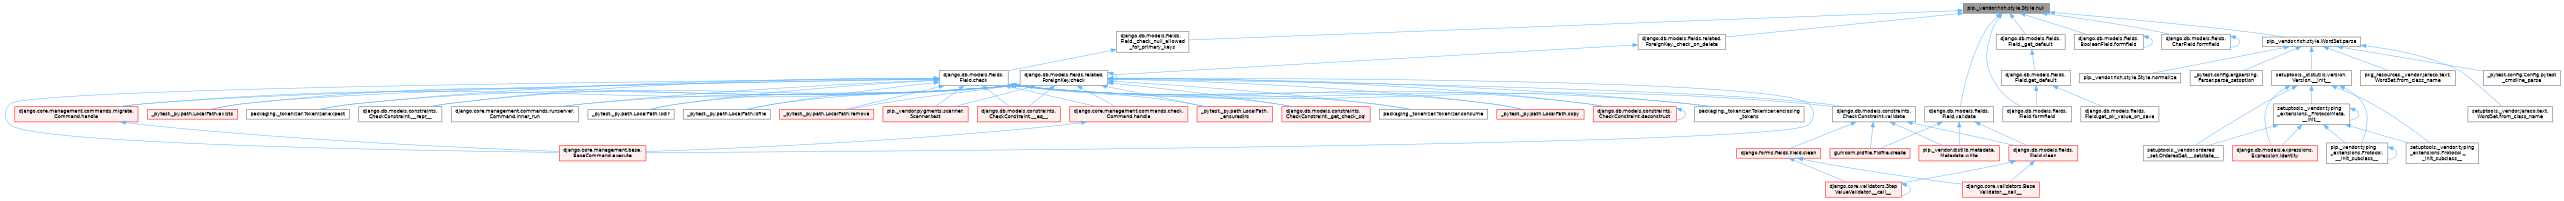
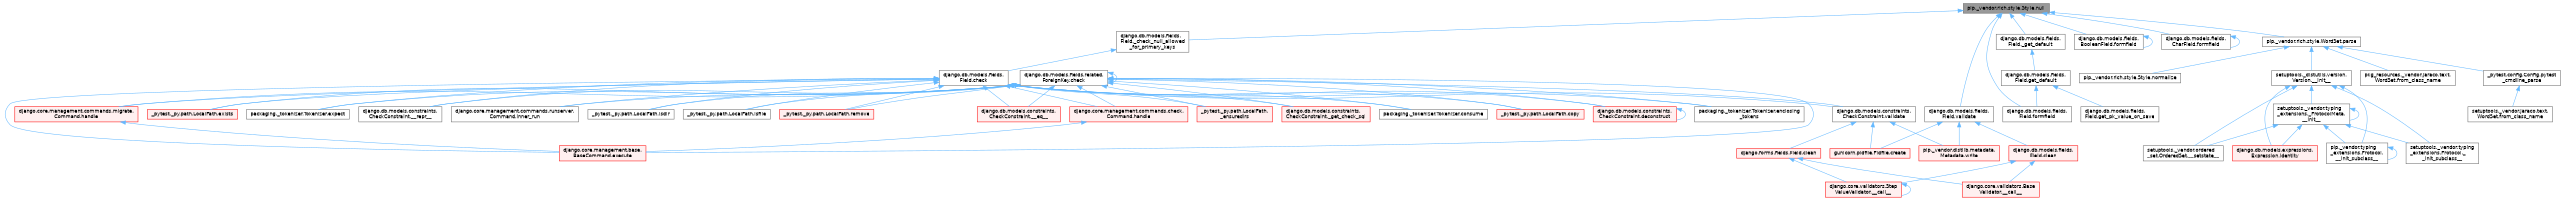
node "django.db.models.fields.related. ForeignKey._check_on_delete": removed
edge "setuptools._vendor.jaraco.text. WordSet.from_class_name" -> "pip._vendor.rich.style.WordSet.parse": now "setuptools._vendor.jaraco.text. WordSet.from_class_name" -> "_pytest.config.Config.pytest _cmdline_parse"
node "_pytest.config.argparsing. Parser.parse_setoption": removed
node "pip._vendor.pygments.scanner. Scanner.test": removed
edge "django.db.models.fields. Field.clean" -> "django.db.models.constraints. CheckConstraint.validate": removed
